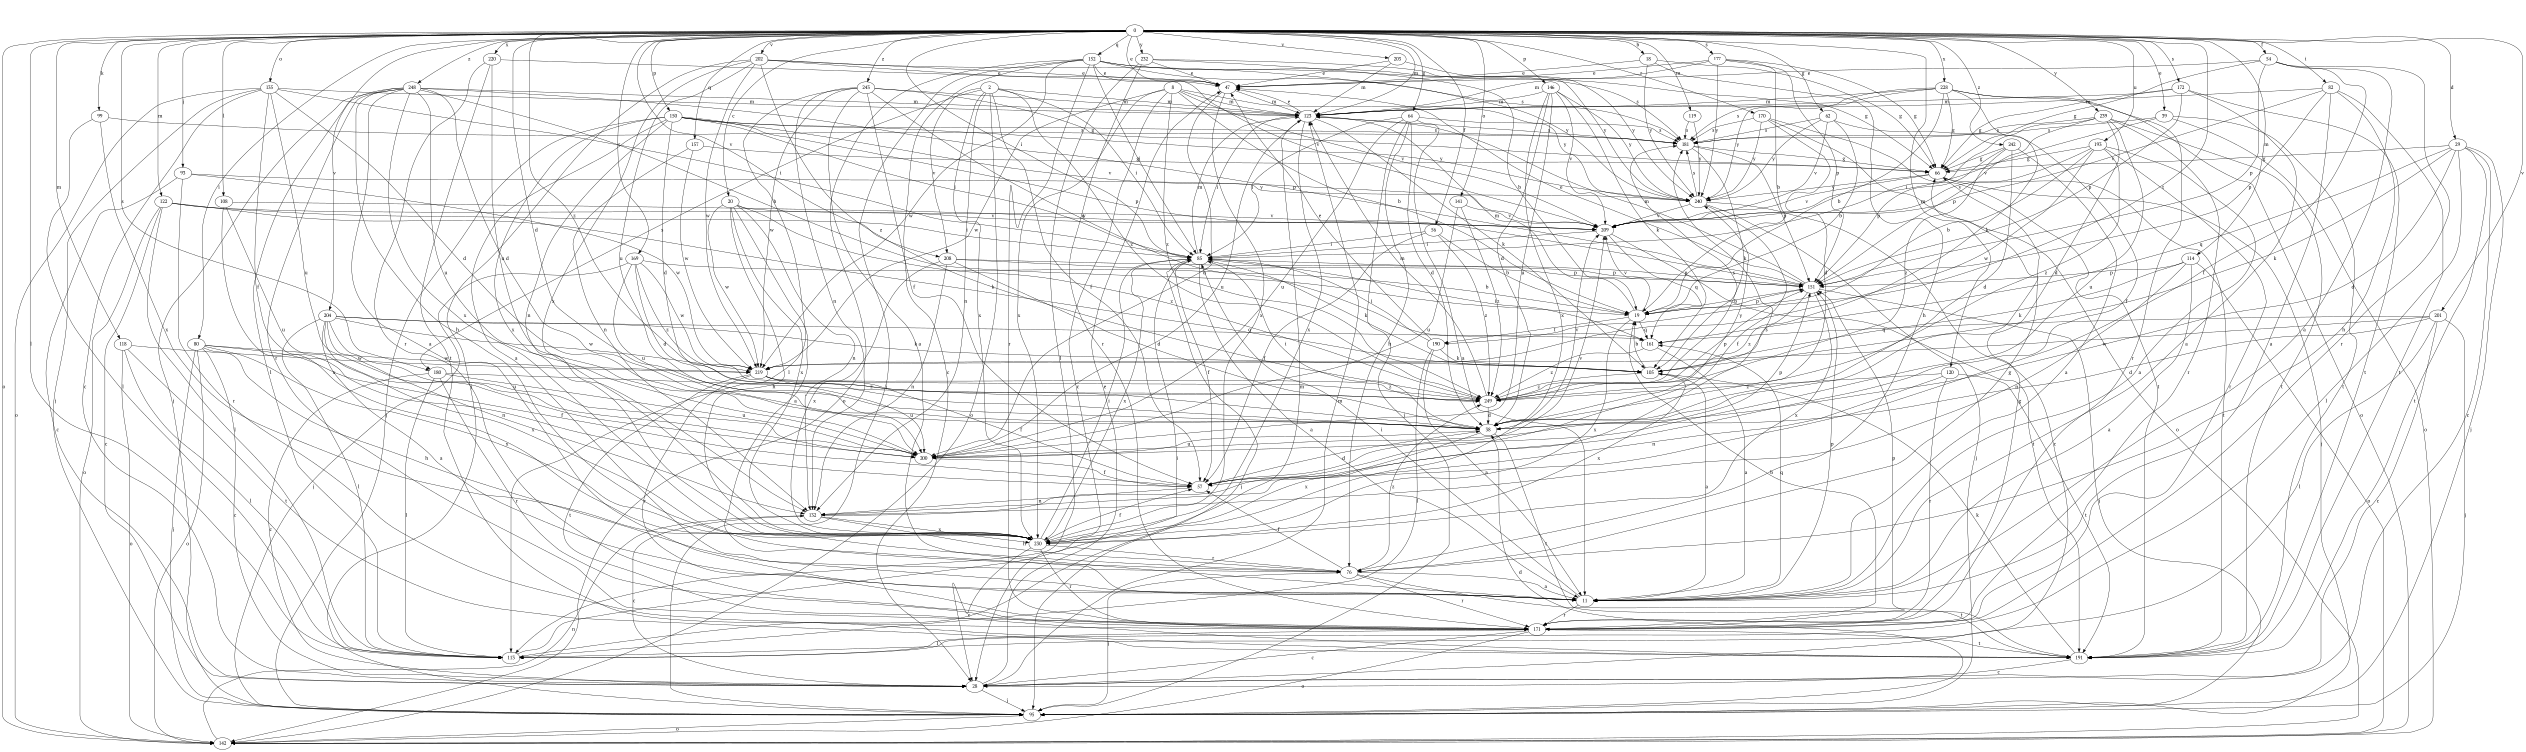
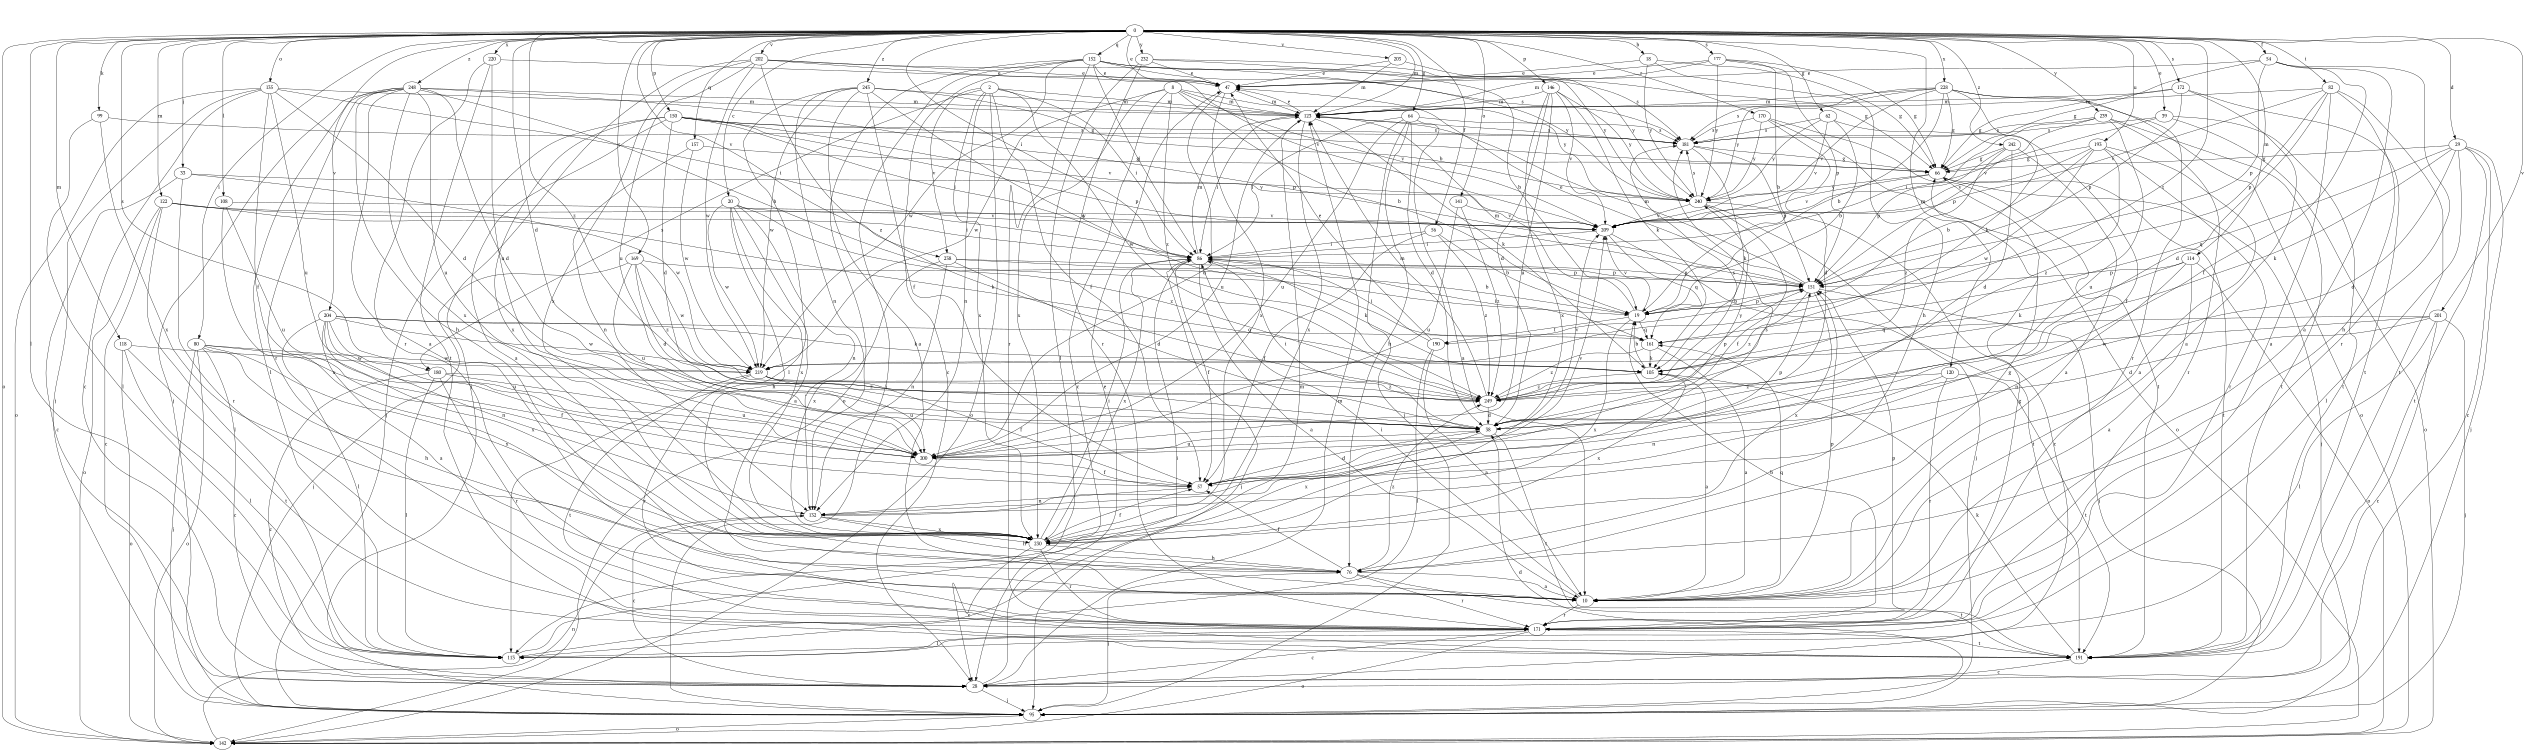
node "119": removed
edge "150" -> "240": label "y" -> "b"
node "93": label "93" -> "33"
edge "228" -> "209": added, label "v"
edge "2" -> "249": label "z" -> "w"
node "208": label "208" -> "238"
node "85": label "85" -> "86"
edge "239" -> "38": now "82" -> "38"
edge "190" -> "105": now "161" -> "105"
edge "150" -> "132": removed, label "n"
edge "230" -> "76": label "r" -> "h"
node "11": label "11" -> "10"
